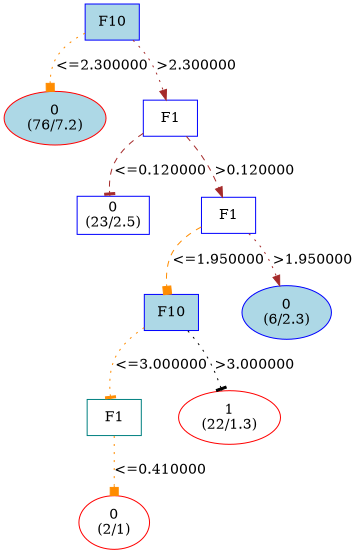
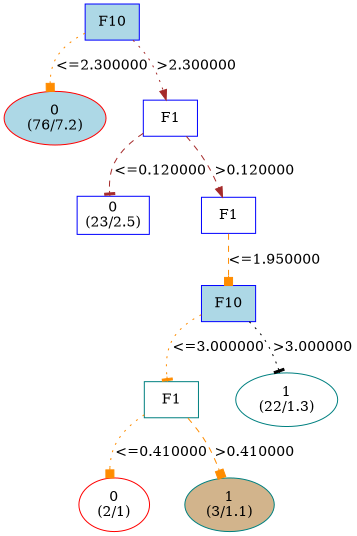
node "0 (6/2.3)": removed
node "1 (22/1.3)": color red -> teal
node "1 (3/1.1)": added
